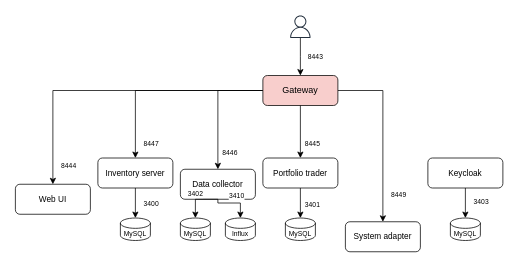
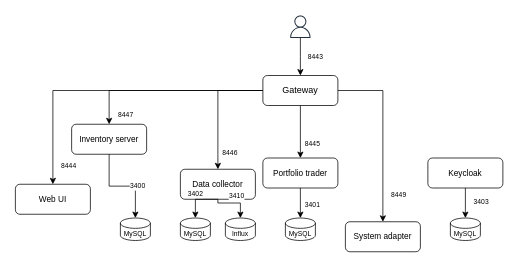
node "Gateway": fillcolor #f8cecc -> #ffffff
node "Inventory server": moved (135, 173) -> (109, 139)
